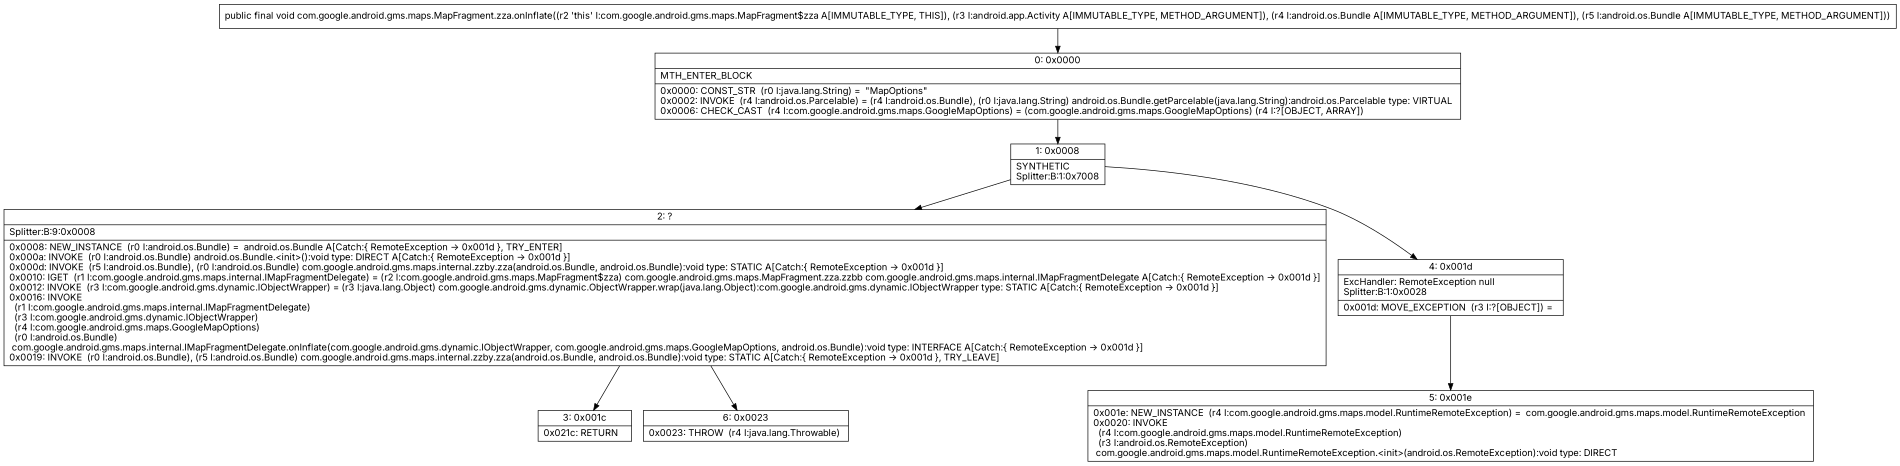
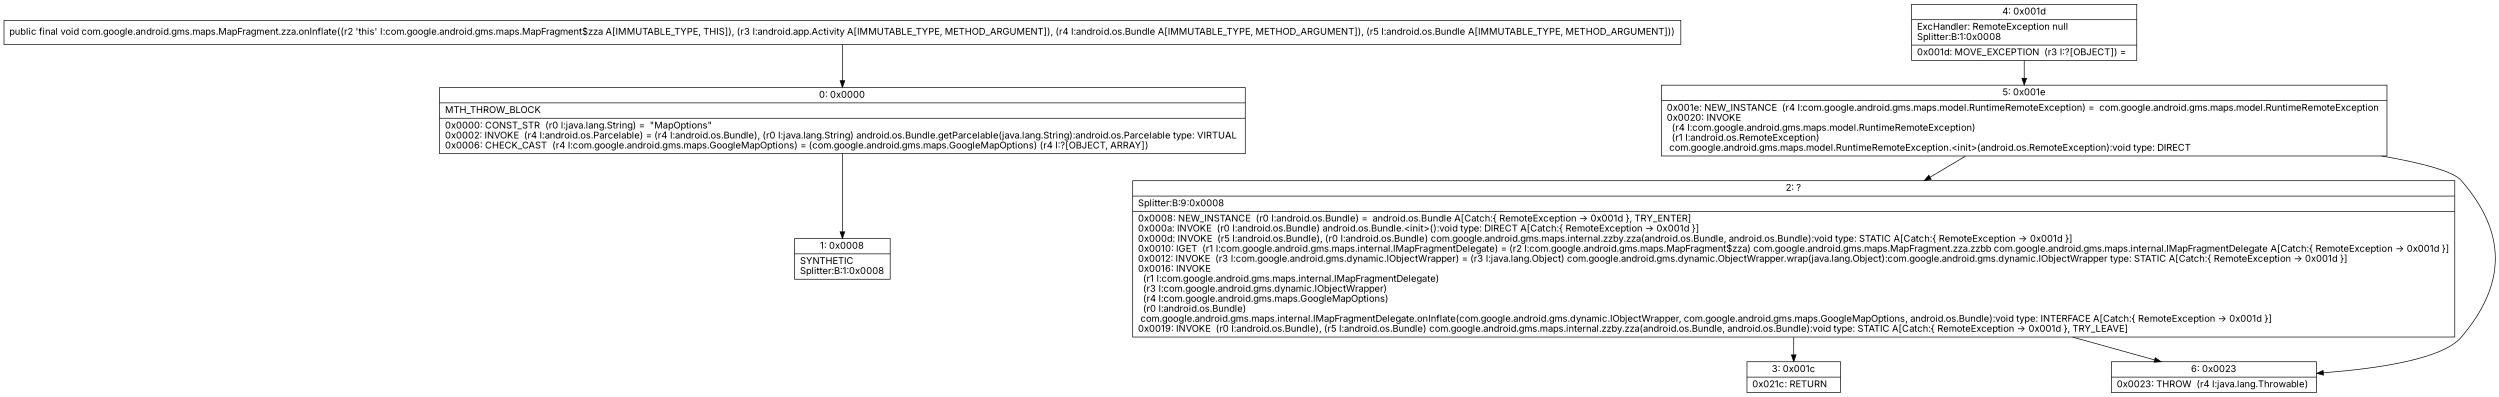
node "0: 0x0000": text "MTH_ENTER_BLOCK" -> "MTH_THROW_BLOCK"
node "1: 0x0008": text "Splitter:B:1:0x7008" -> "Splitter:B:1:0x0008"
edge "1: 0x0008" -> "4: 0x001d": removed
edge "1: 0x0008" -> "2: ?": now "5: 0x001e" -> "2: ?"
edge "5: 0x001e" -> "6: 0x0023": added
node "4: 0x001d": text "Splitter:B:1:0x0028" -> "Splitter:B:1:0x0008"
node "5: 0x001e": text "(r3 I:android.os.RemoteException)" -> "(r1 I:android.os.RemoteException)"
